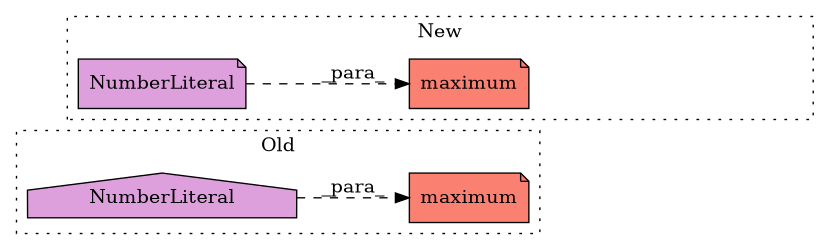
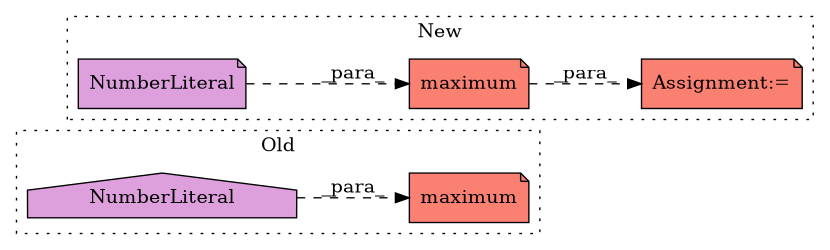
node "Assignment:=": added
